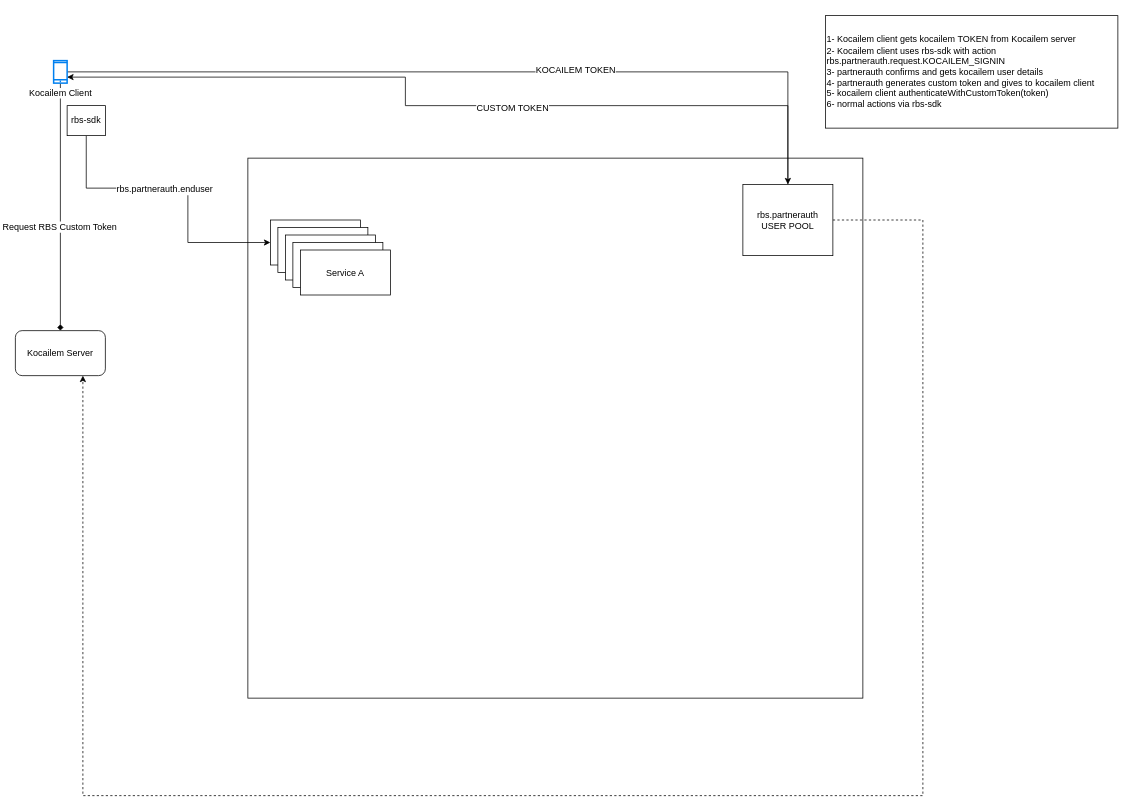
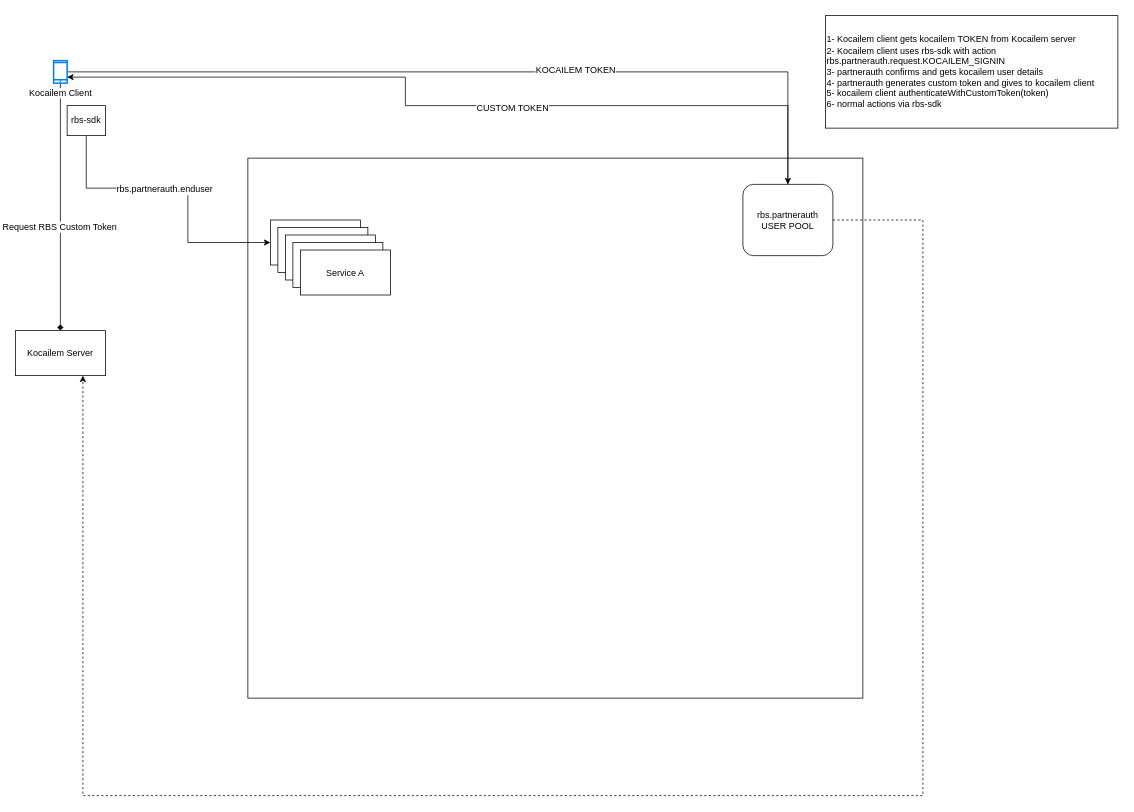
node "rbs.partnerauth USER POOL": shape rectangle -> rounded rectangle
node "Kocailem Server": shape rounded rectangle -> rectangle
